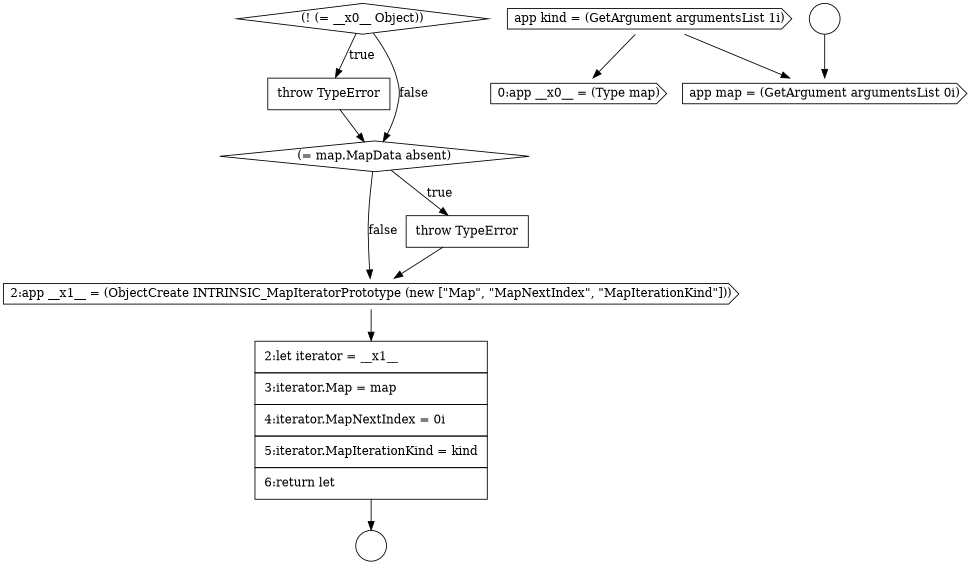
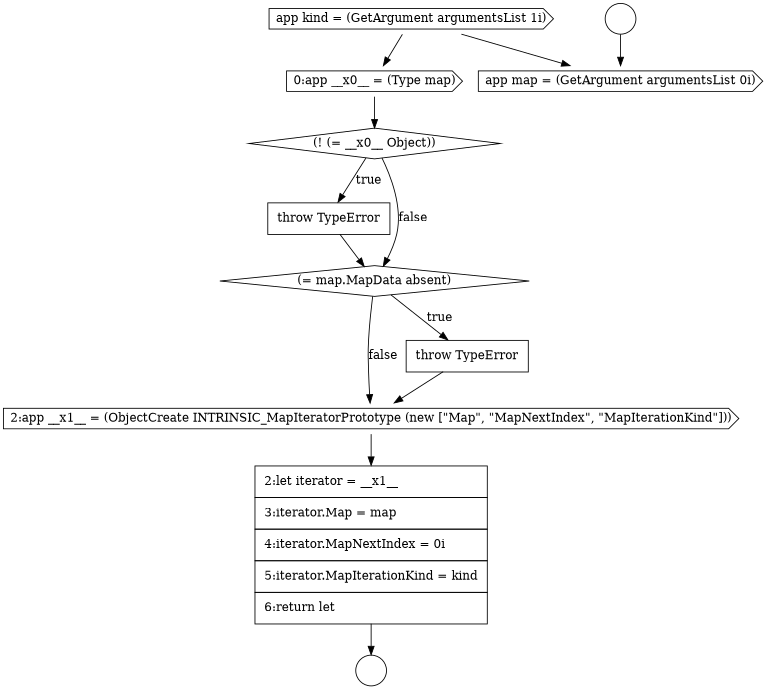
edge "0:app __x0__ = (Type map)" -> "(! (= __x0__ Object))": added
